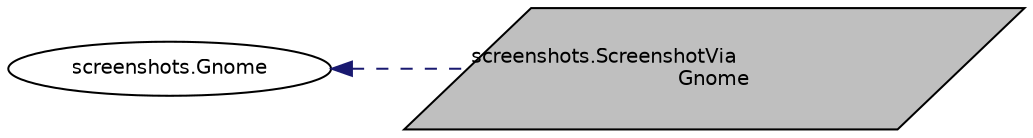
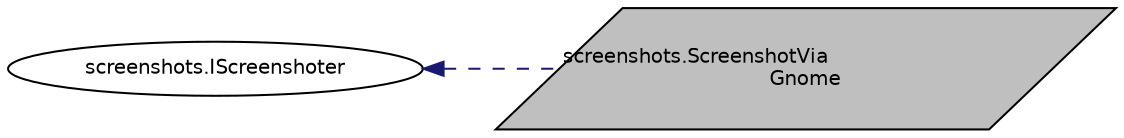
node "screenshots.Gnome": label "screenshots.Gnome" -> "screenshots.IScreenshoter"
